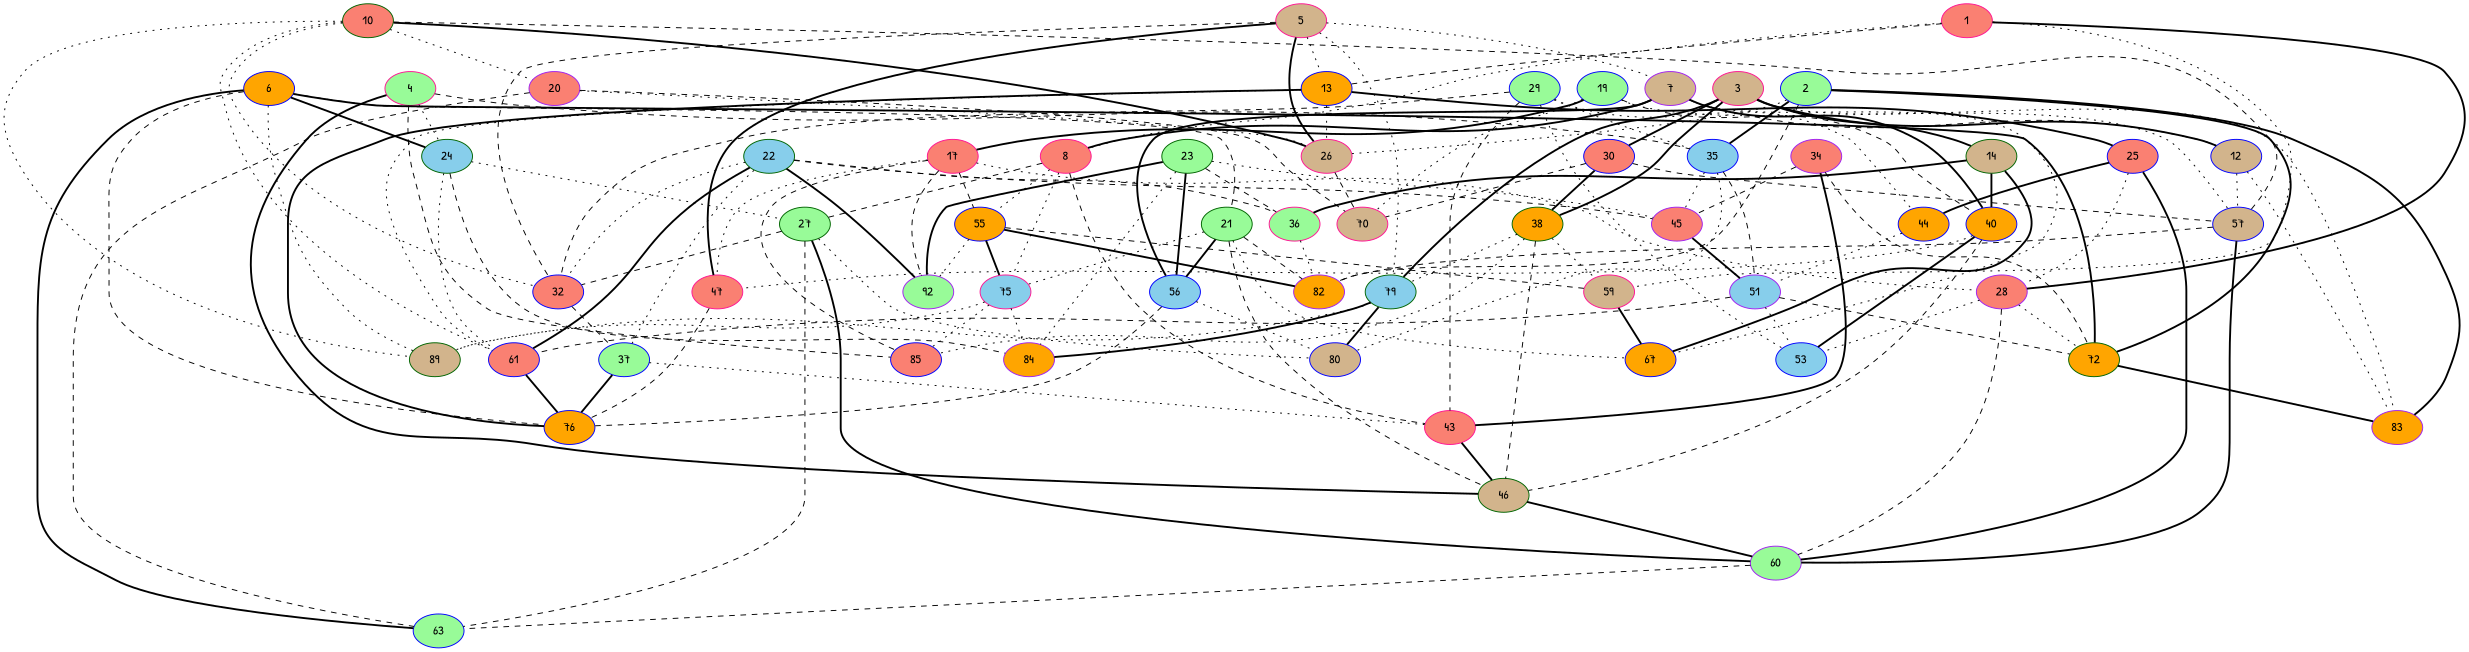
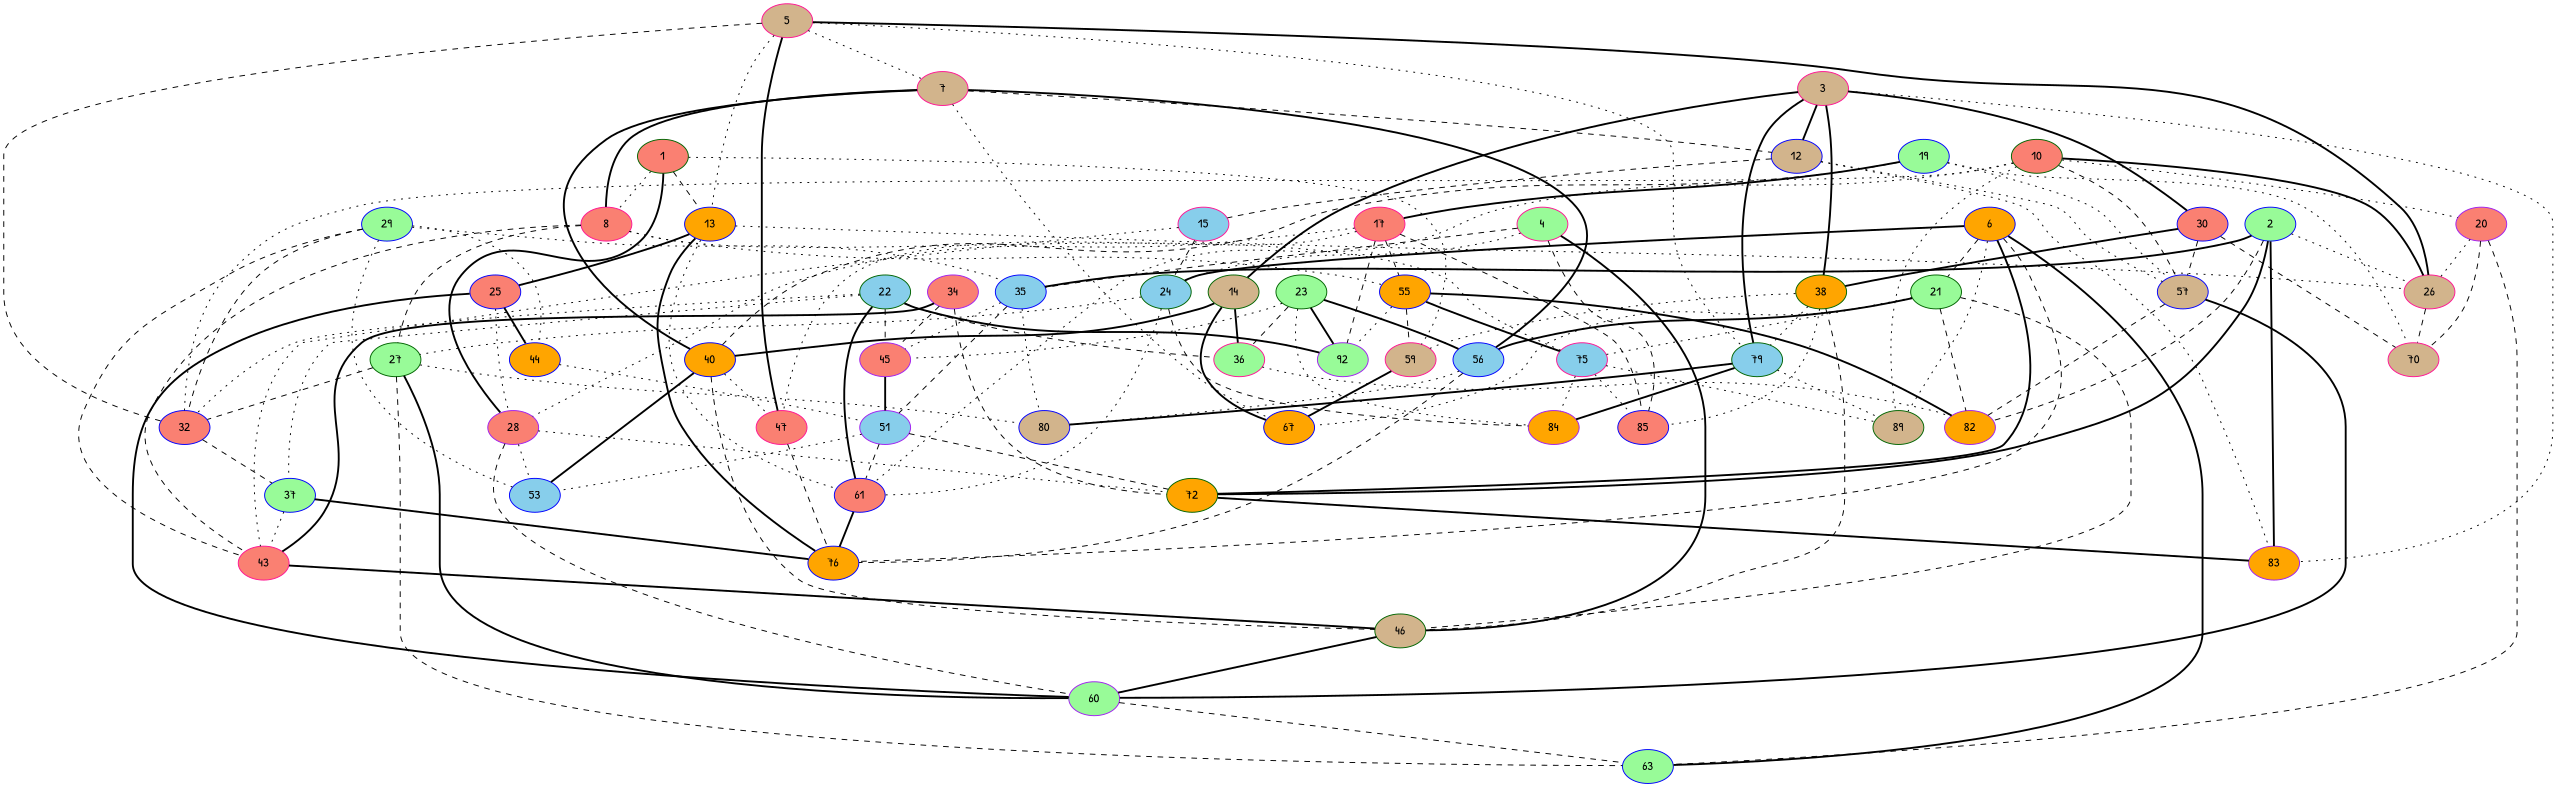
node "1": color deeppink -> darkgreen
node "7": color purple -> deeppink
node "15": added
